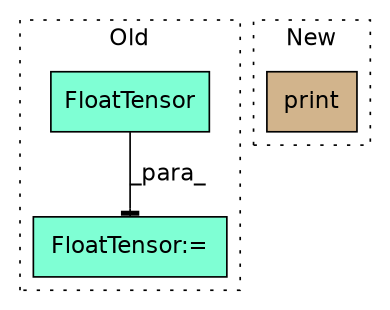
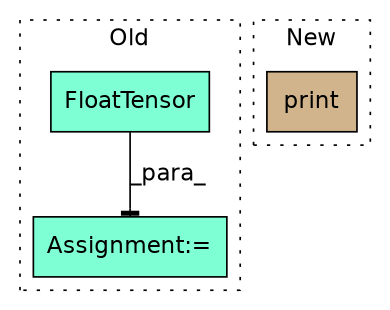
node "FloatTensor:=": label "FloatTensor:=" -> "Assignment:="
